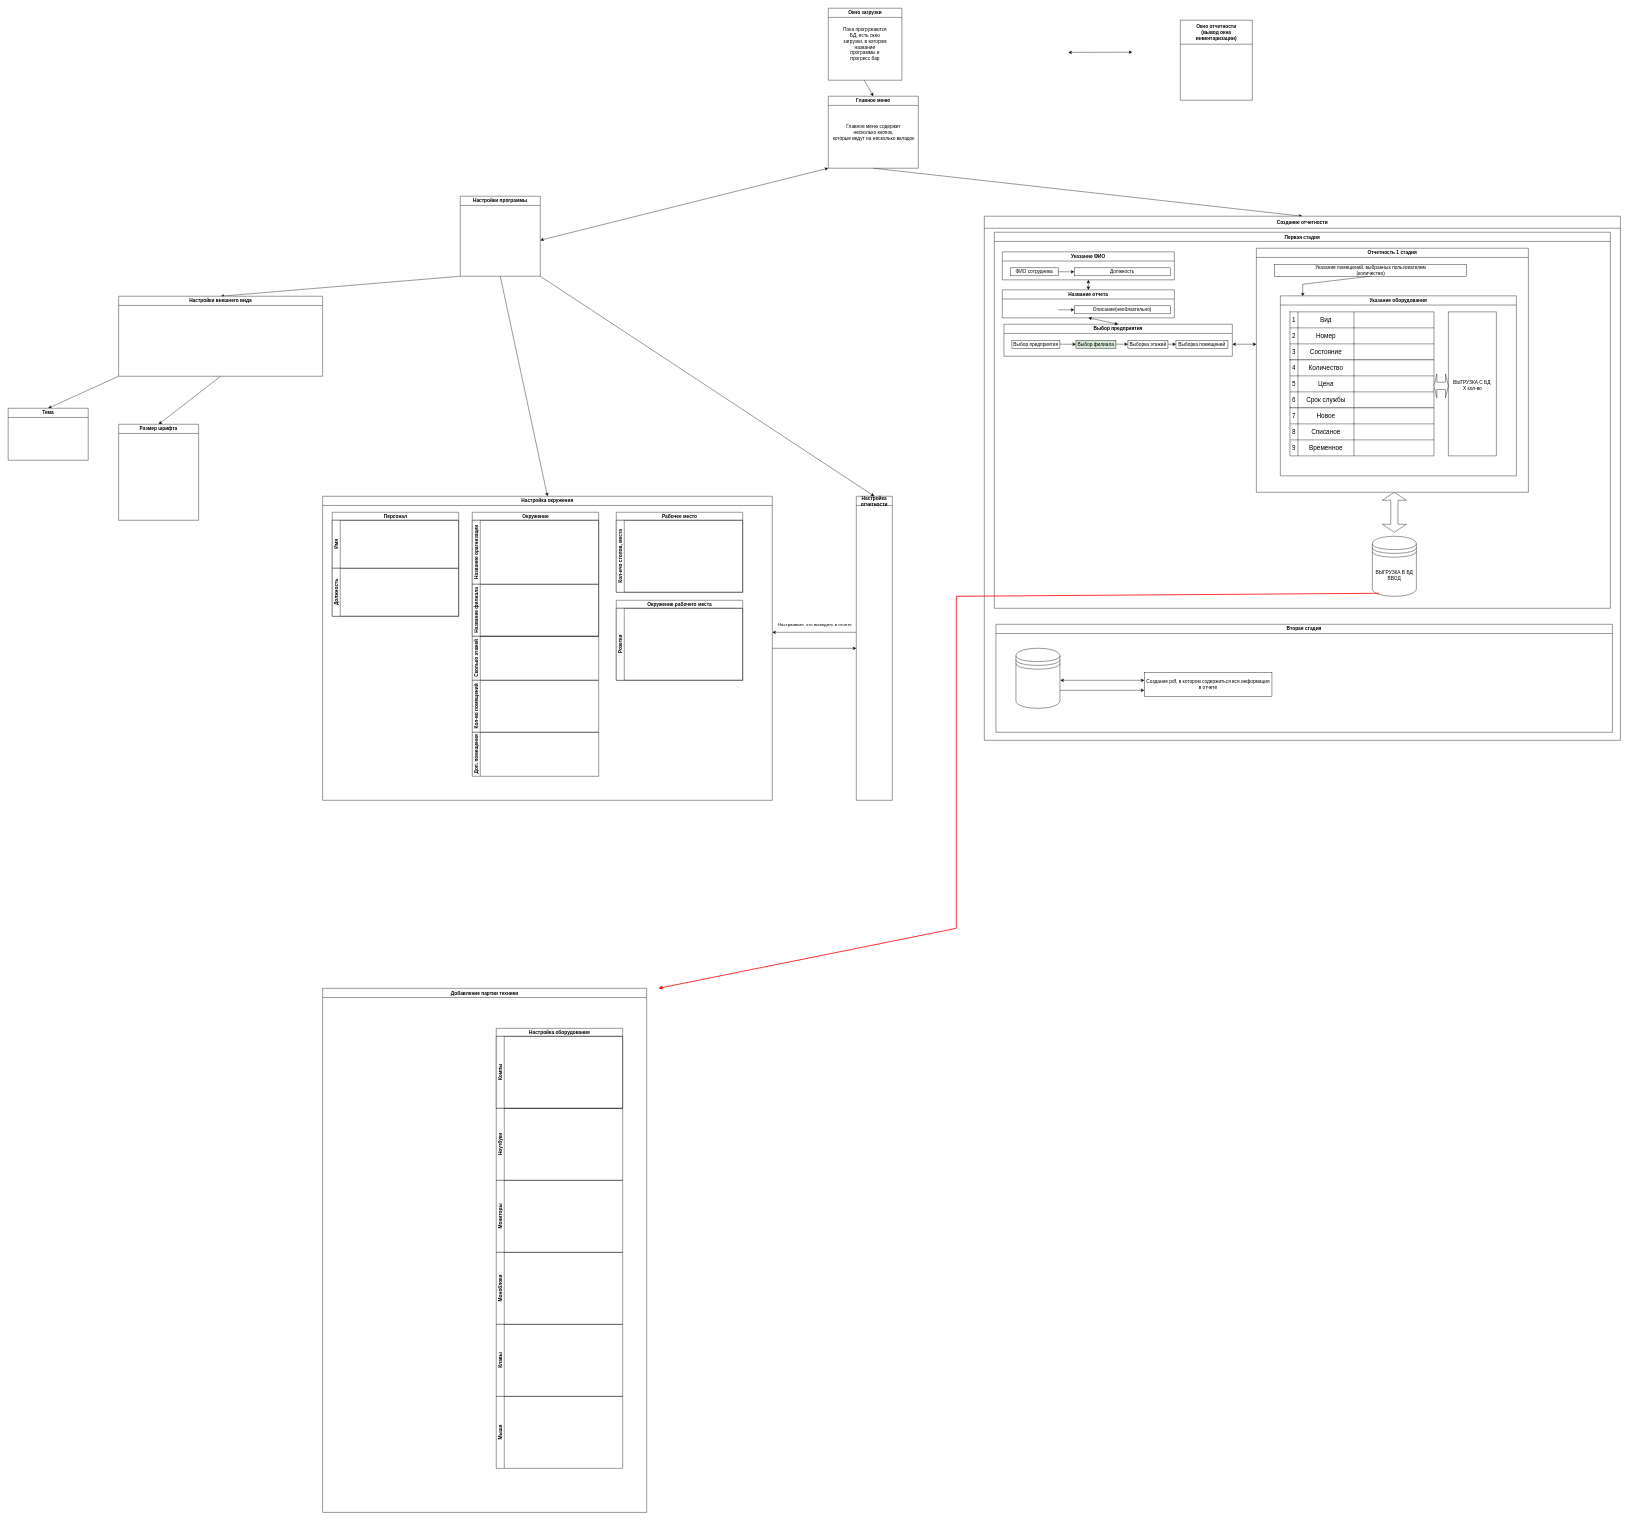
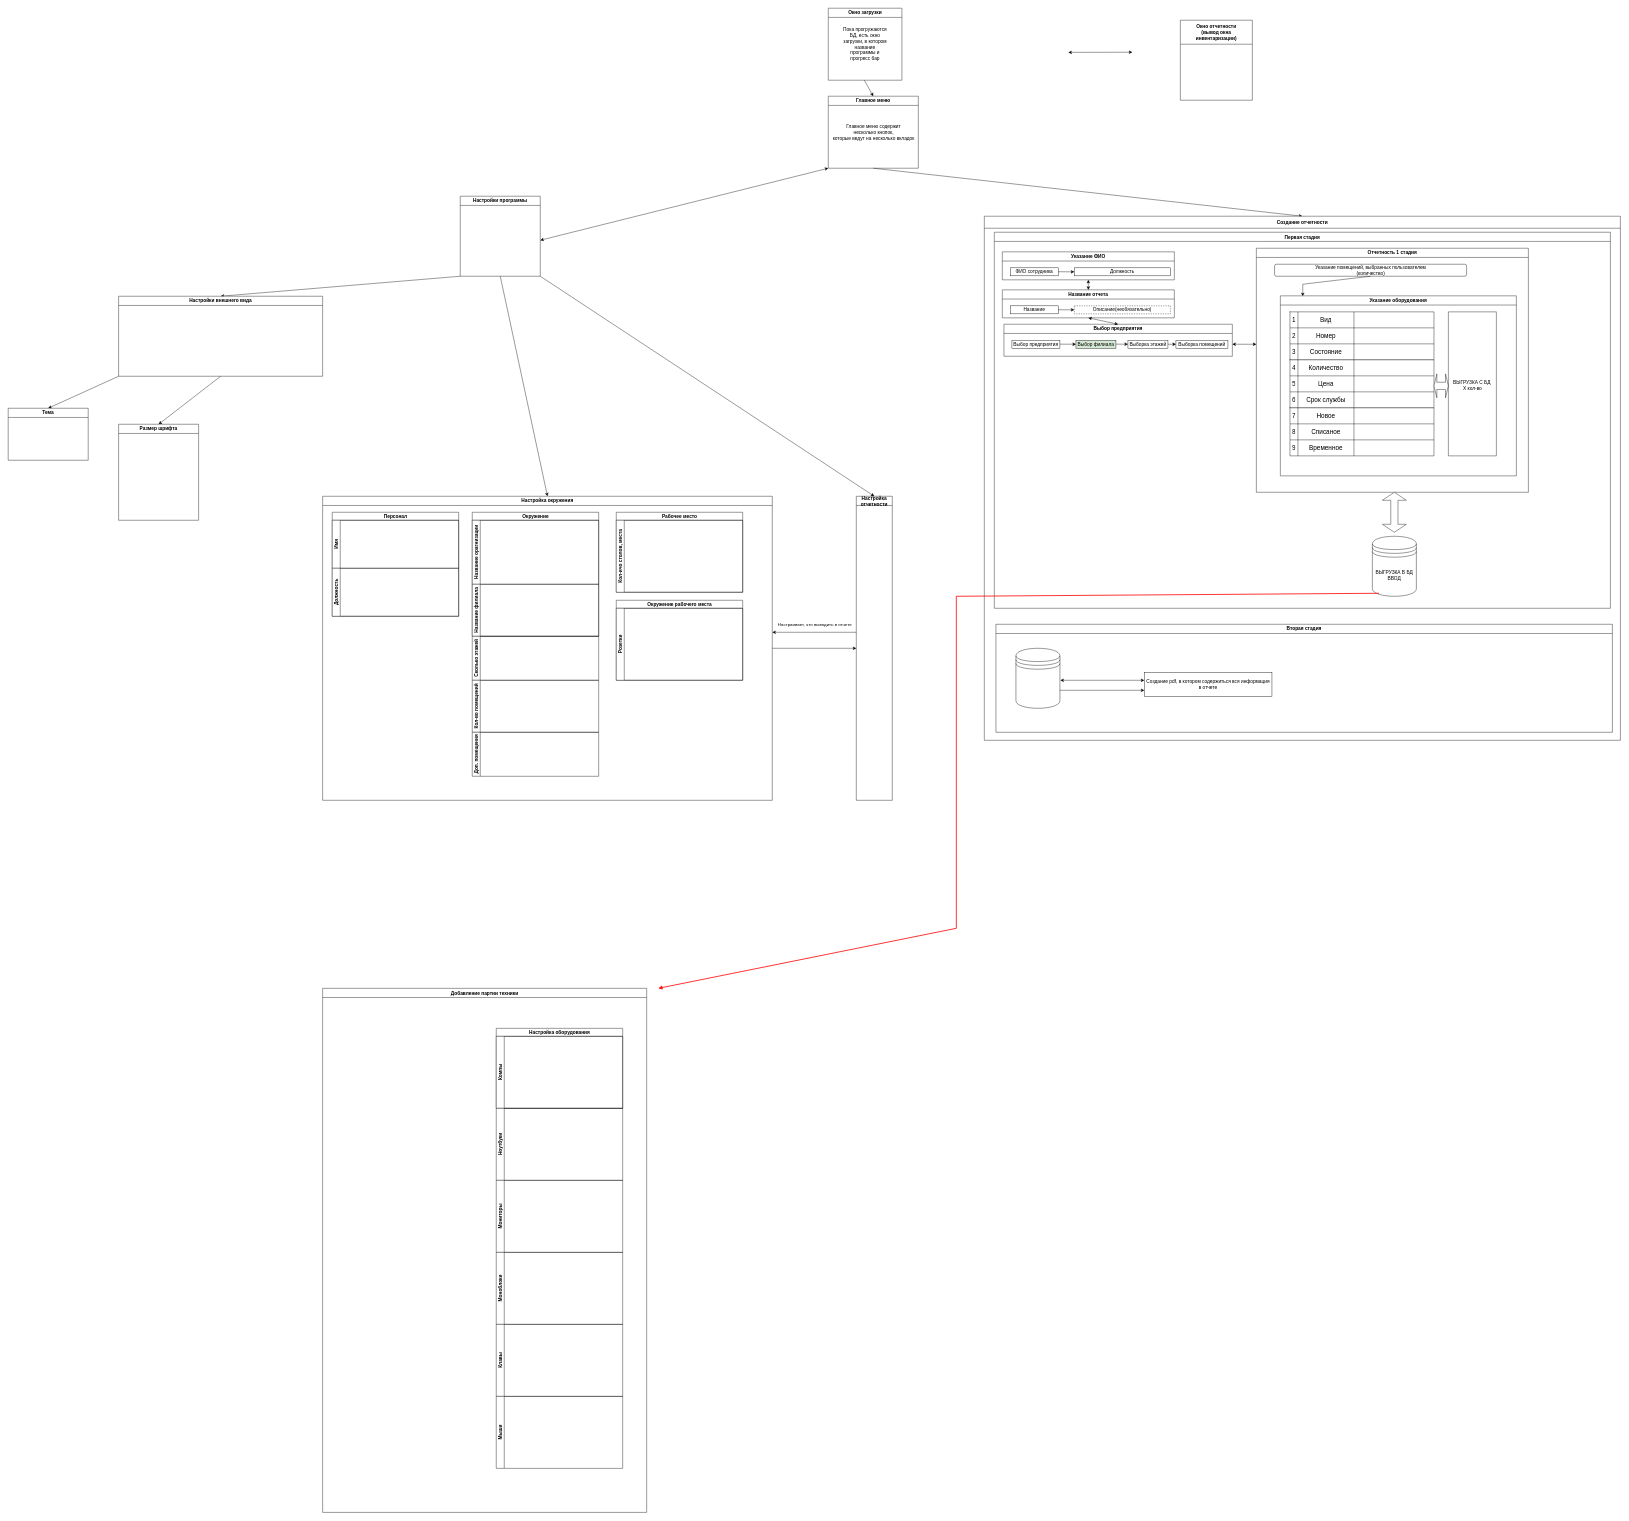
node "Указание помещений, выбранных пользователем (количество)": shape rectangle -> rounded rectangle
node "Название": added
node "Описание(необязательно)": style solid -> dashed
